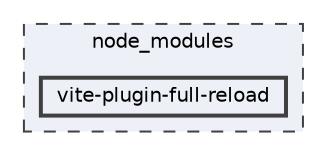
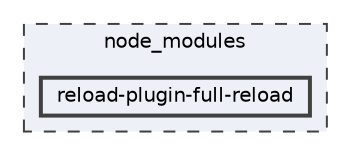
node "vite-plugin-full-reload": label "vite-plugin-full-reload" -> "reload-plugin-full-reload"
